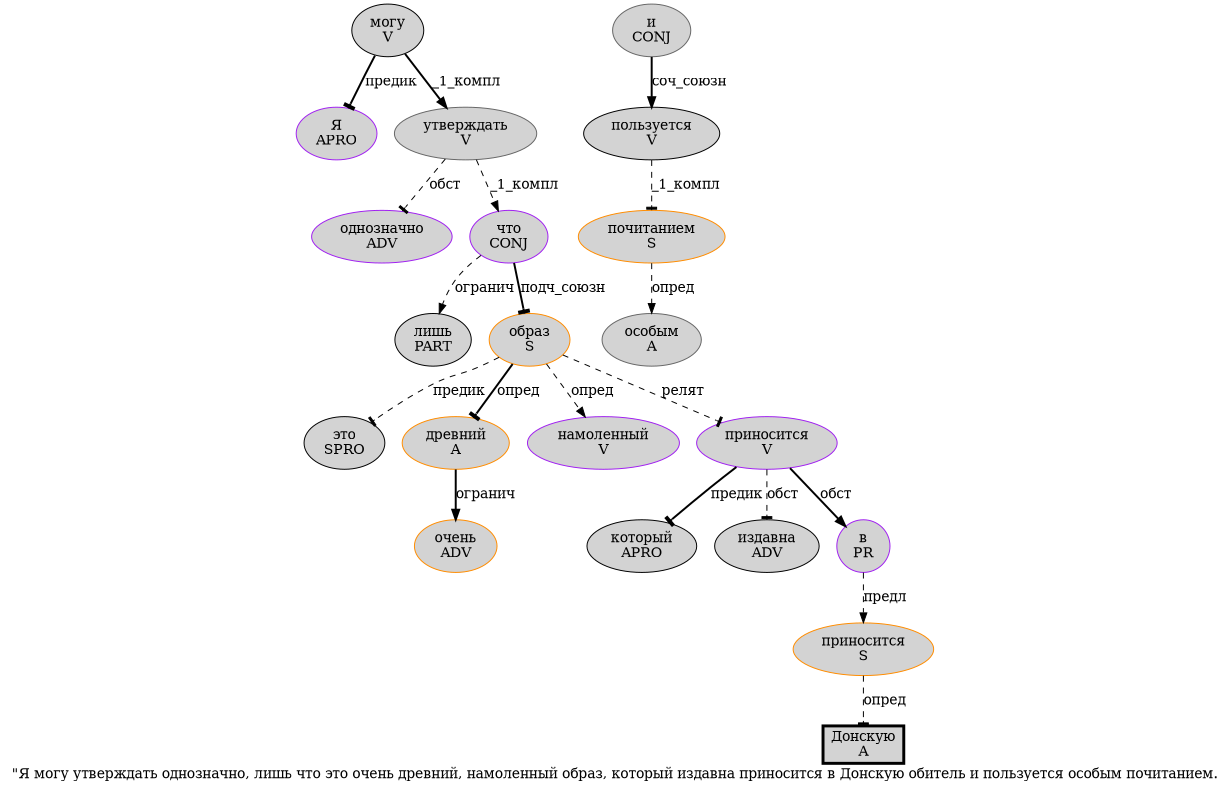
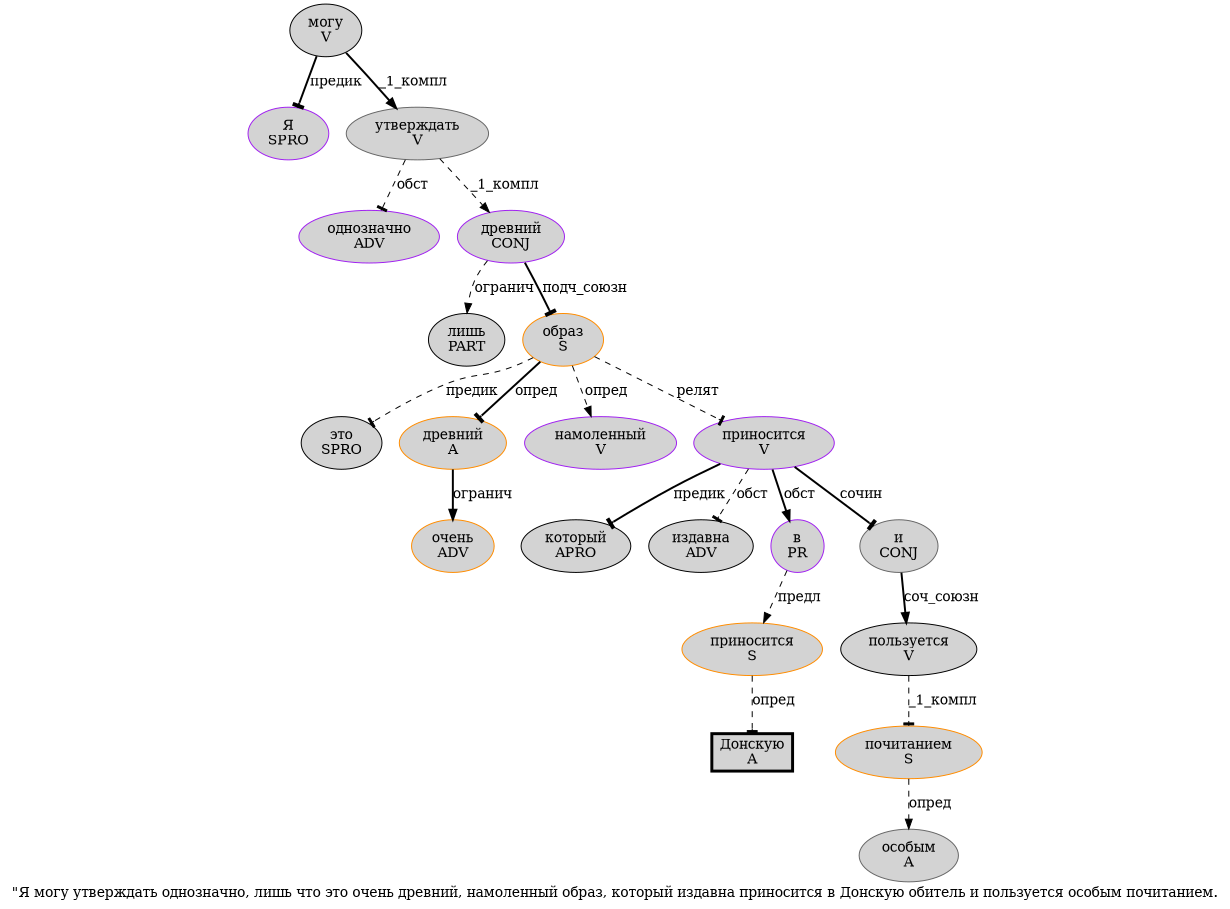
node "Я APRO": label "Я APRO" -> "Я SPRO"
node "что CONJ": label "что CONJ" -> "древний CONJ"
edge "приносится V" -> "и CONJ": added, label "сочин"
